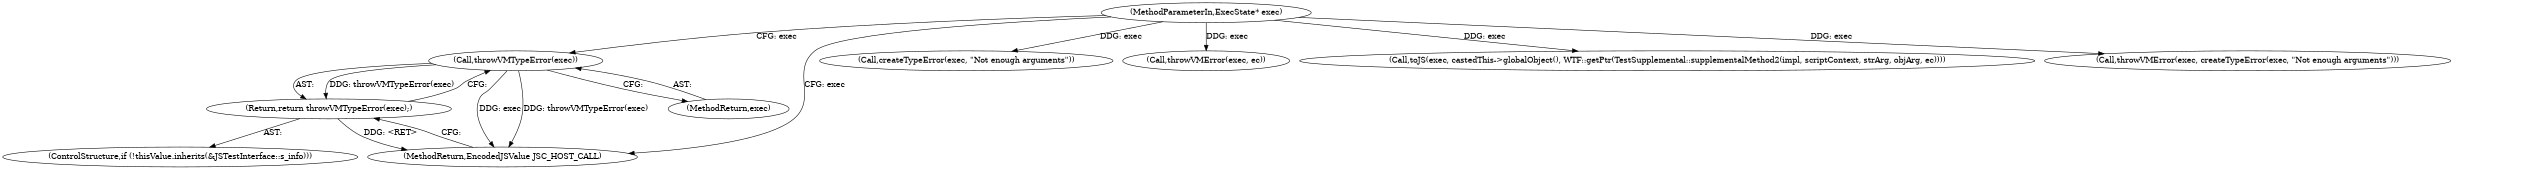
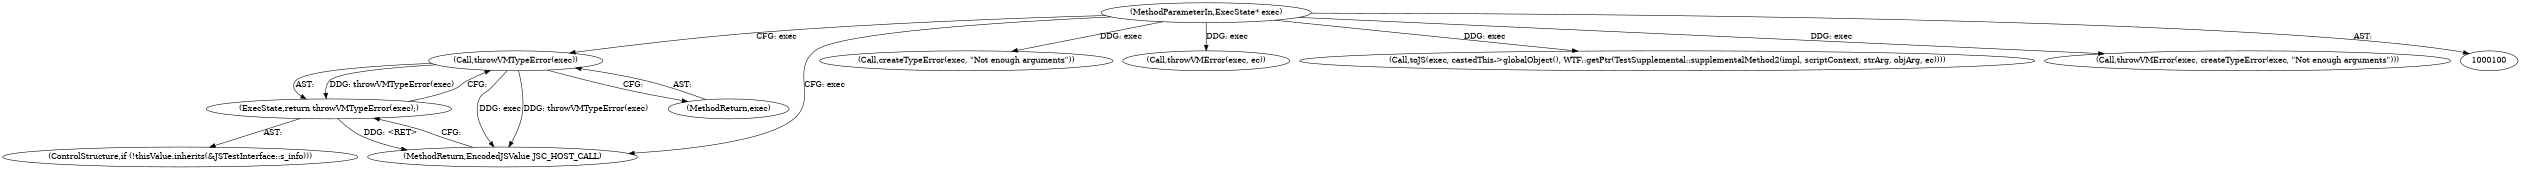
node "1000100": added
node "(Return,return throwVMTypeError(exec);)": label "(Return,return throwVMTypeError(exec);)" -> "(ExecState,return throwVMTypeError(exec);)"
